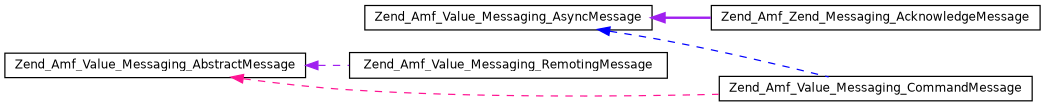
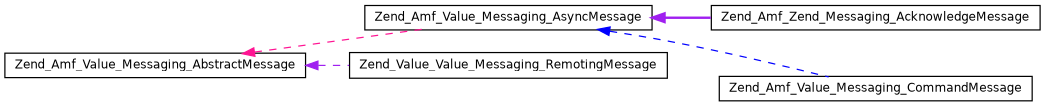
node "Zend_Amf_Value_Messaging_RemotingMessage": label "Zend_Amf_Value_Messaging_RemotingMessage" -> "Zend_Value_Value_Messaging_RemotingMessage"
edge "Zend_Amf_Value_Messaging_CommandMessage" -> "Zend_Amf_Value_Messaging_AbstractMessage": now "Zend_Amf_Value_Messaging_AsyncMessage" -> "Zend_Amf_Value_Messaging_AbstractMessage"
